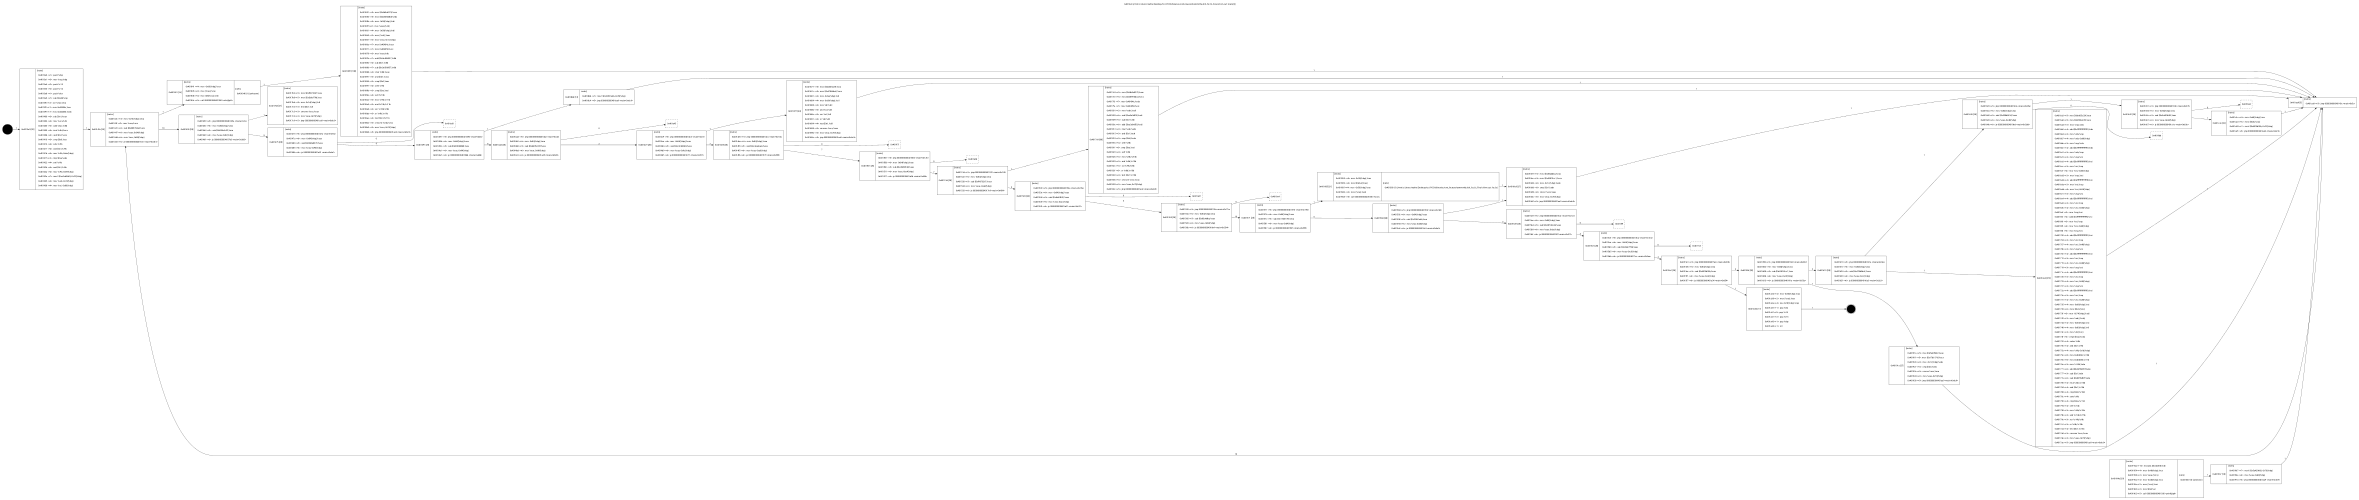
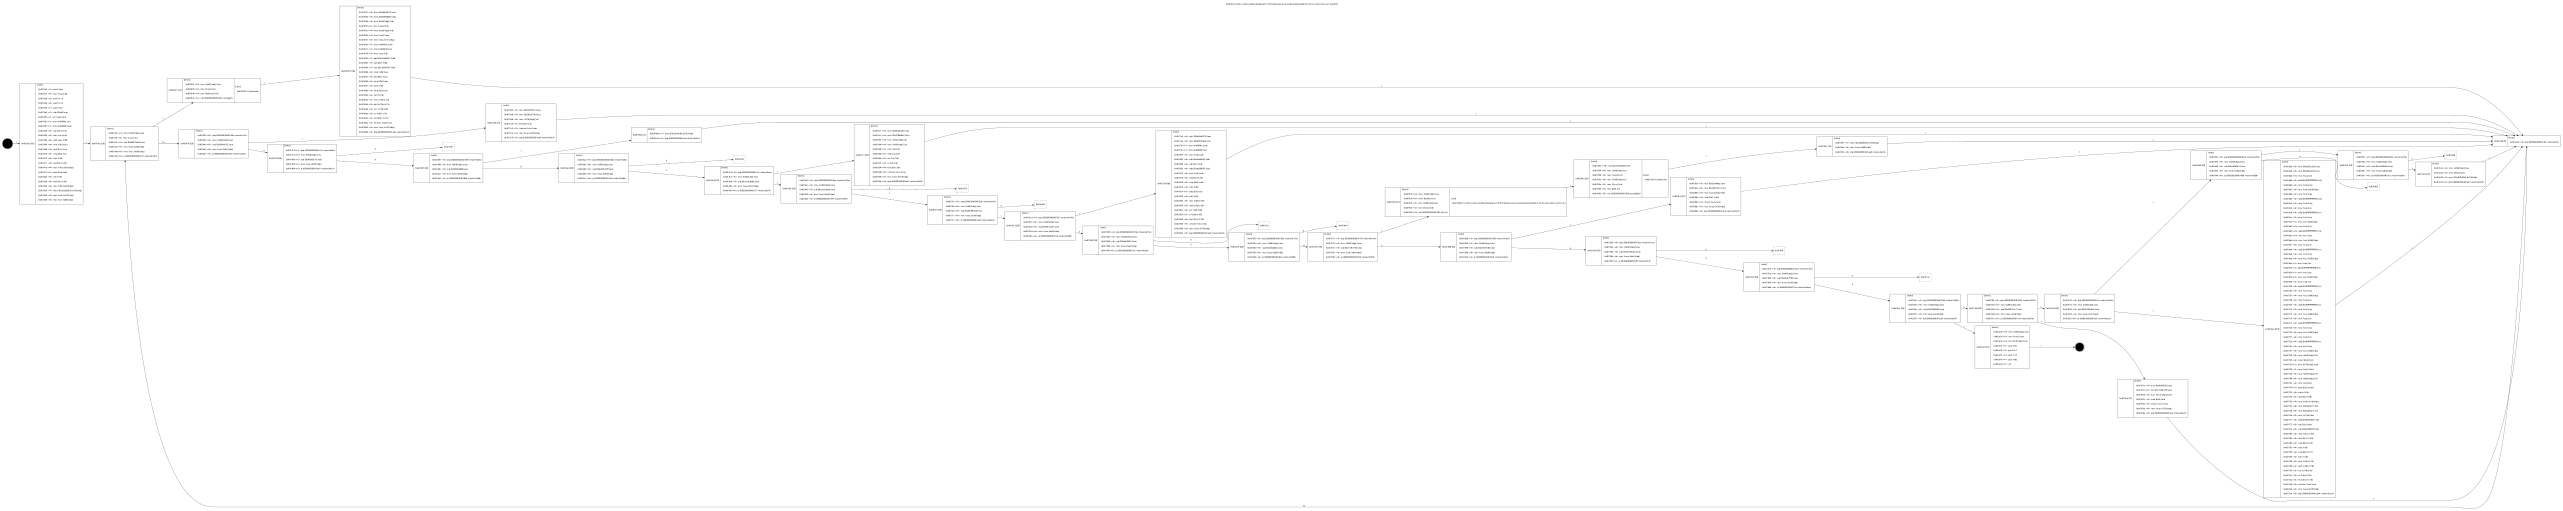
edge "0x4017b3 [27]" -> "0x401aa9 [5]": added, label "1"
edge "0x401935 [21]" -> "0x4018c9 [27]": now "0x401935 [21]" -> "0x40194a [29]"
